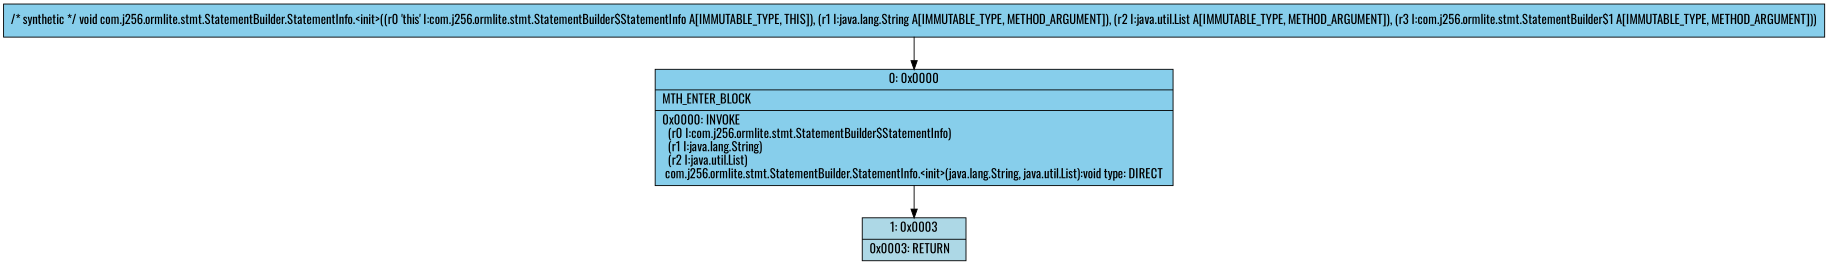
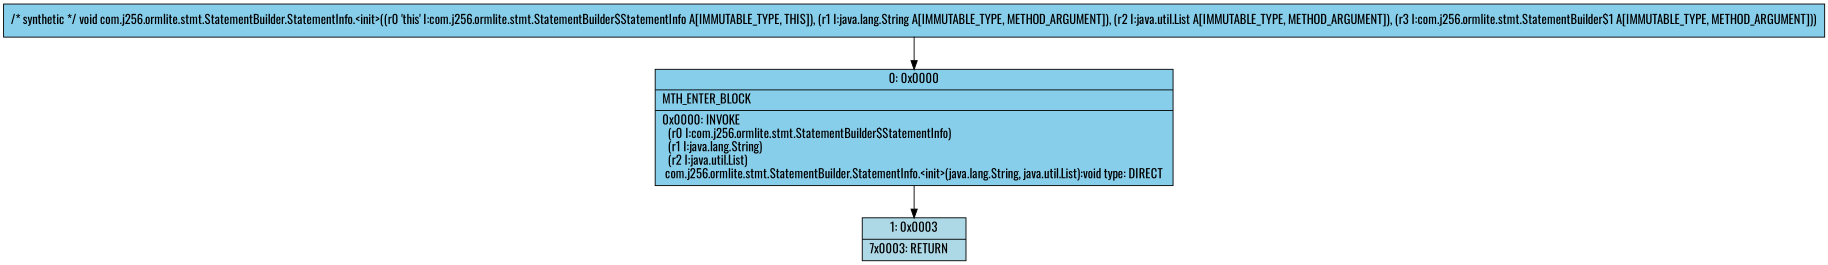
node "1: 0x0003": text "0x0003: RETURN" -> "7x0003: RETURN"
